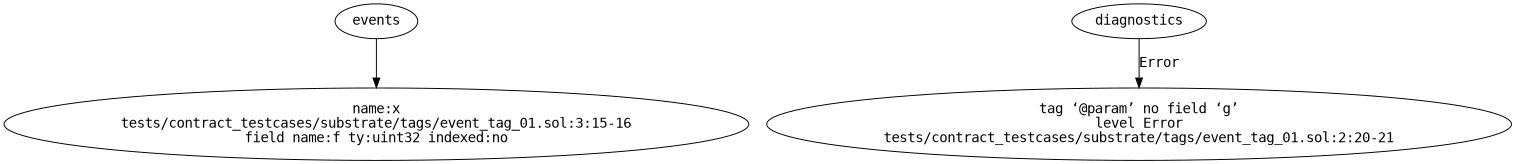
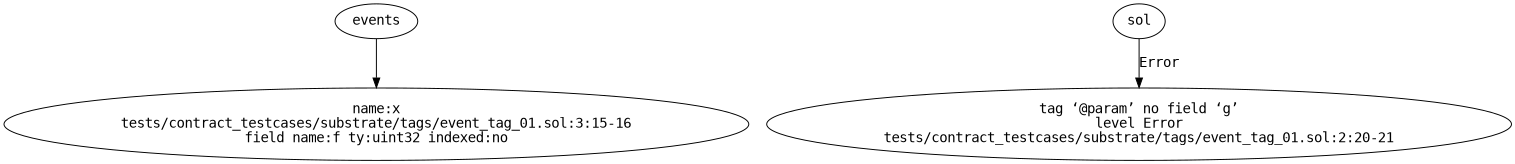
node "diagnostics": label "diagnostics" -> "sol"
